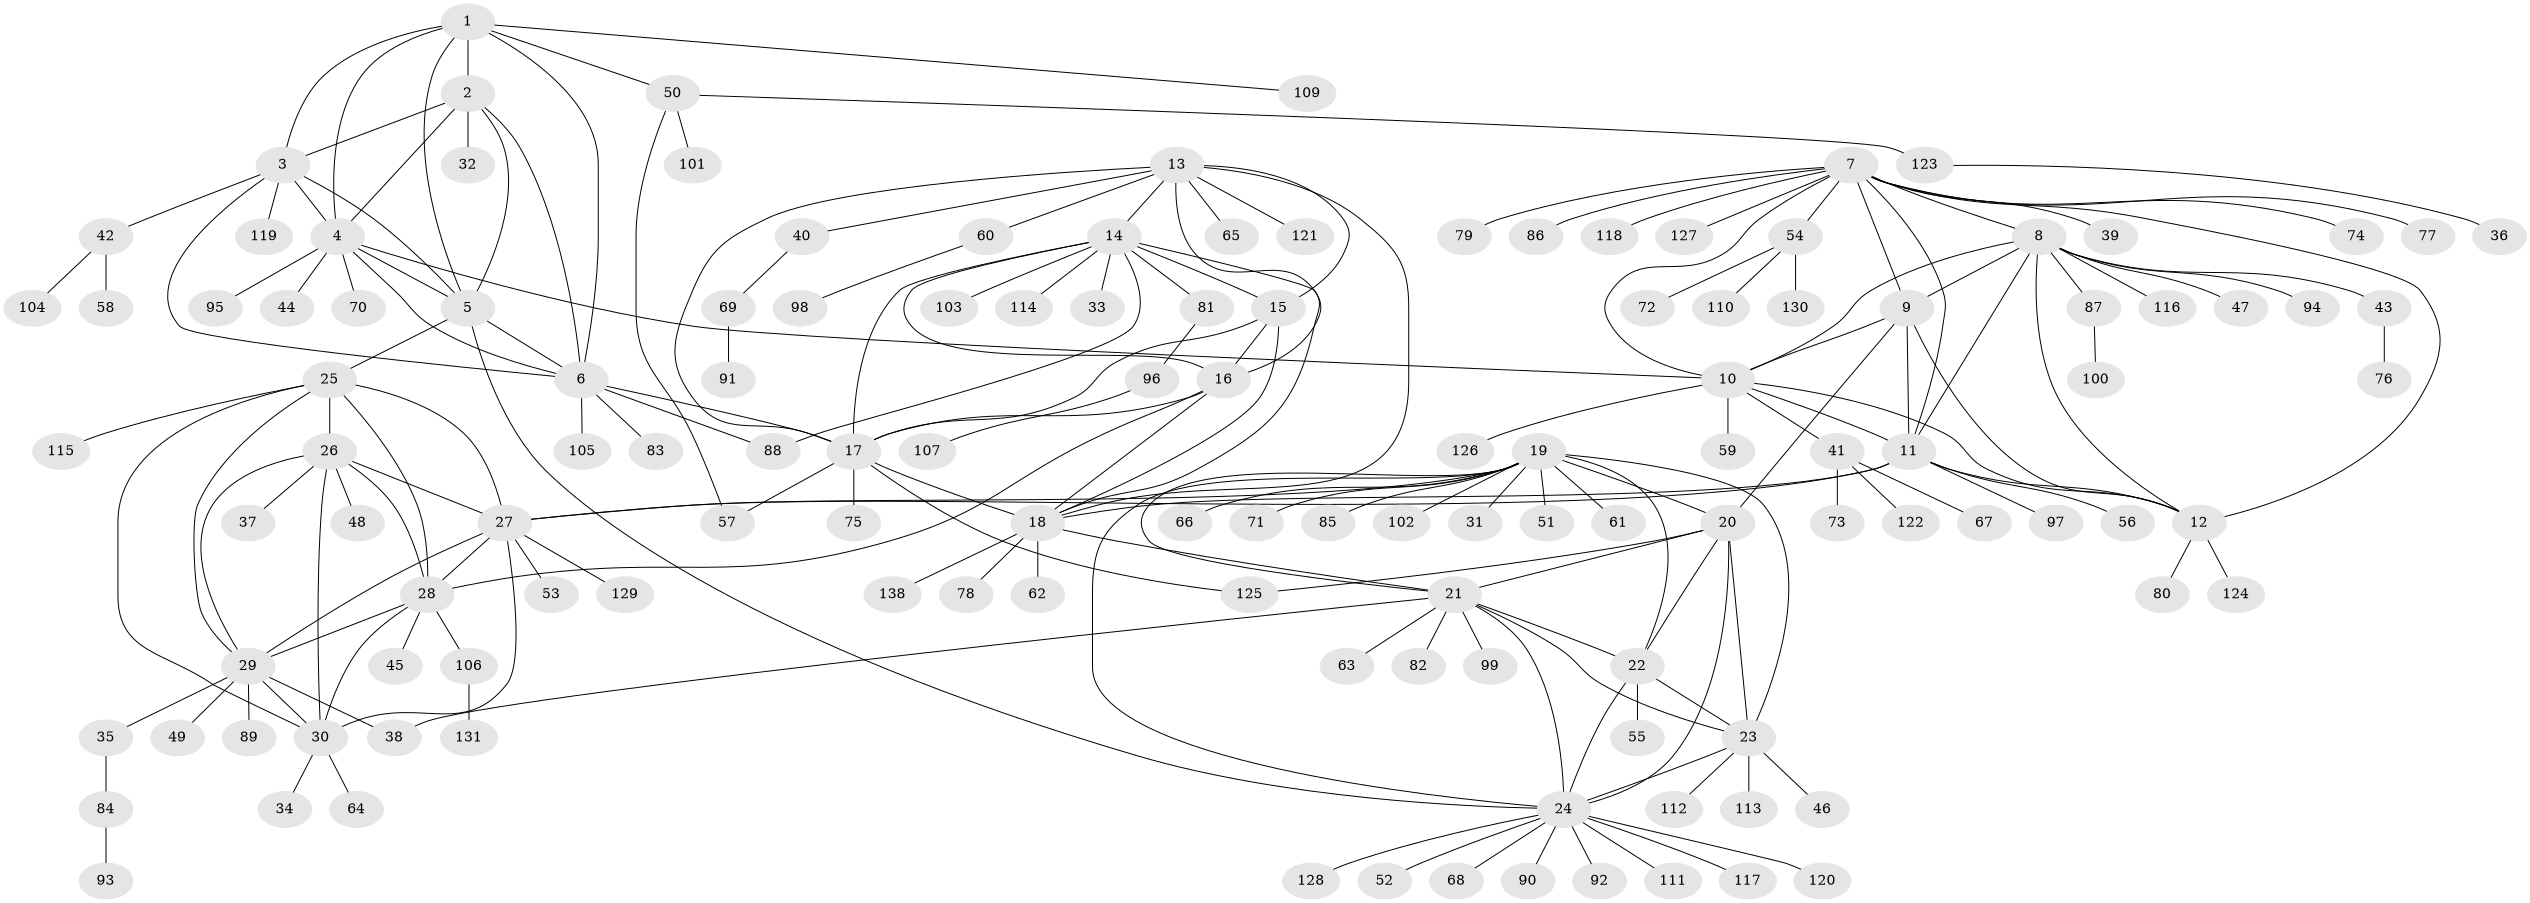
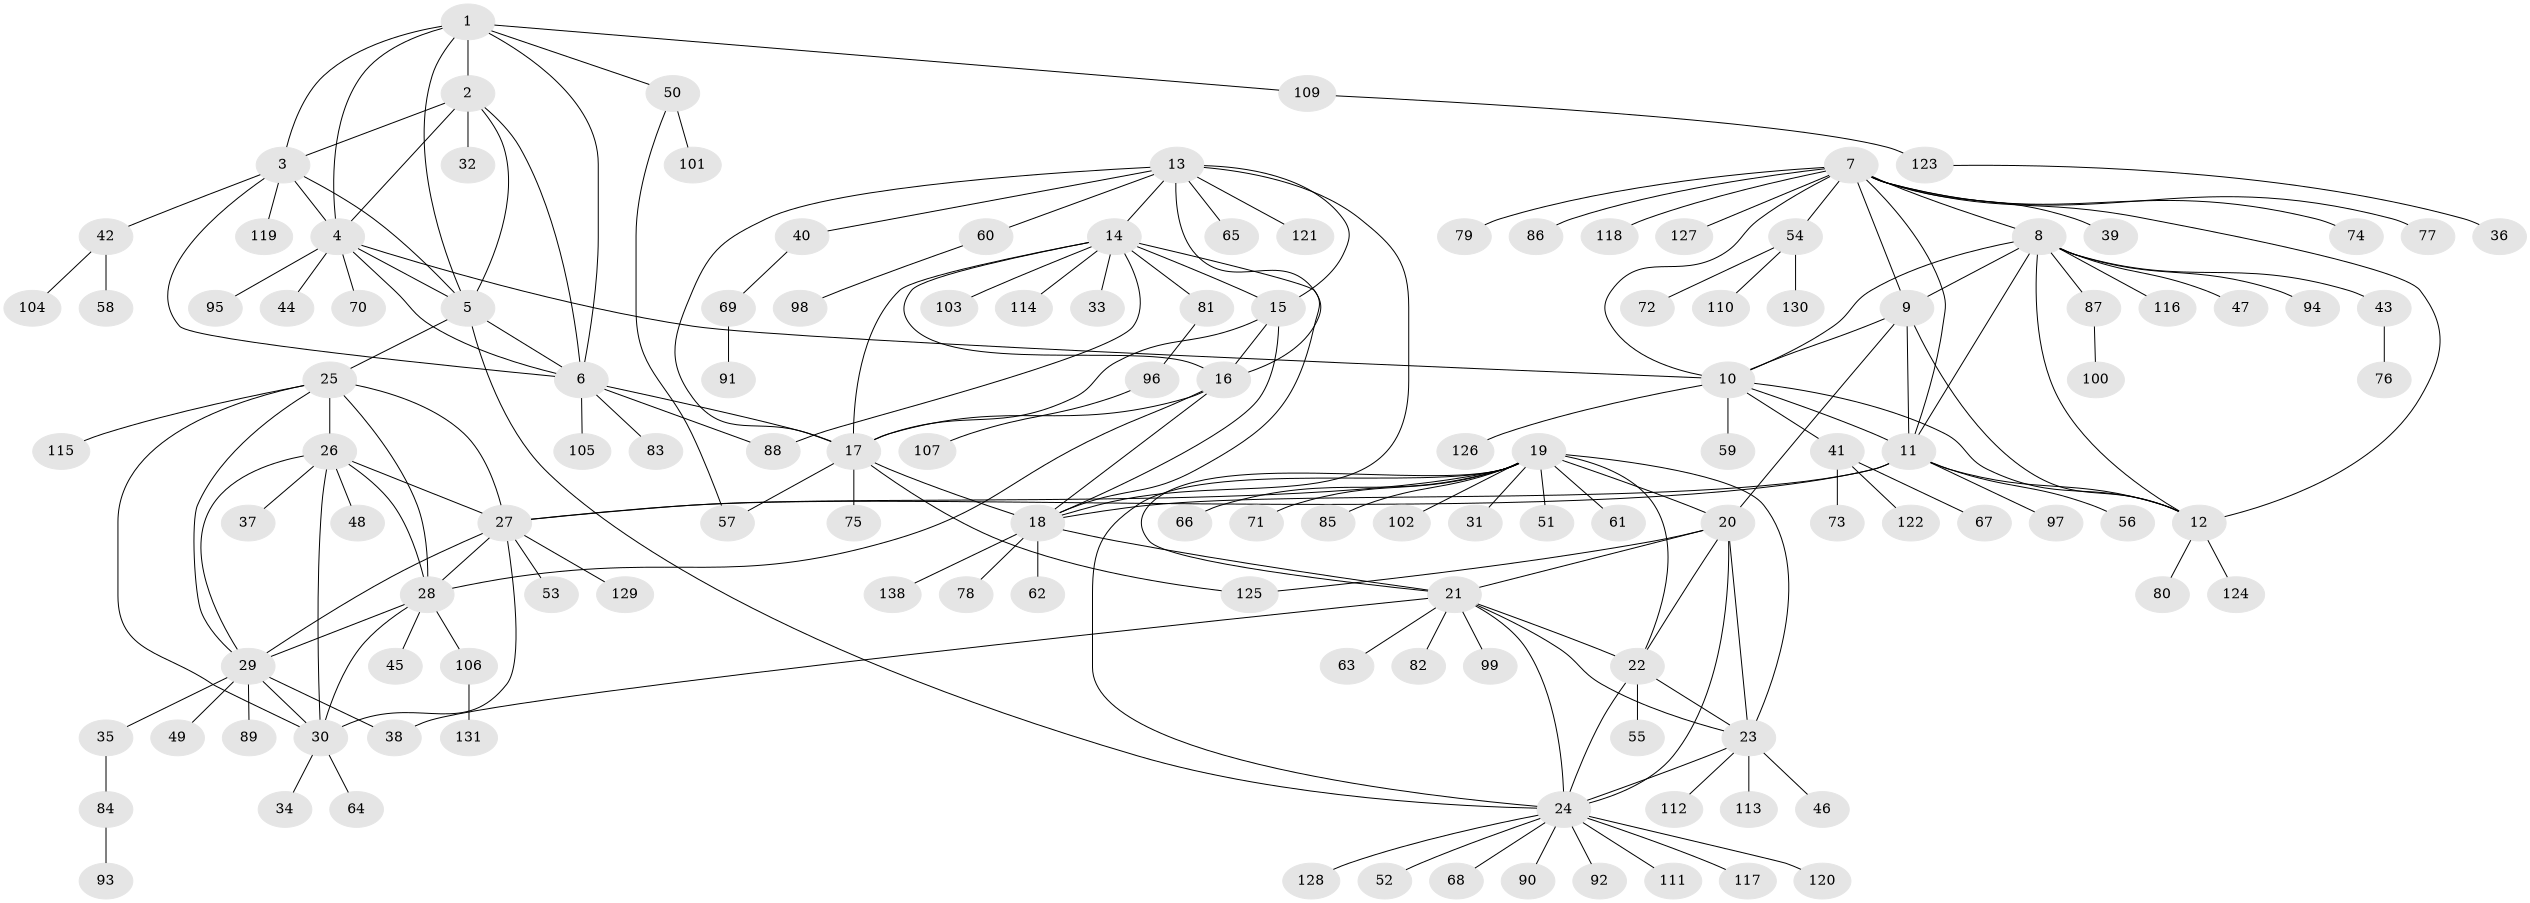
edge "50" -- "123": now "109" -- "123"
